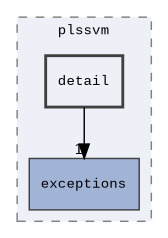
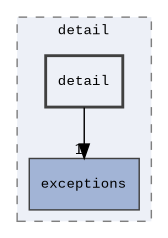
cluster "plssvm": label "plssvm" -> "detail"
